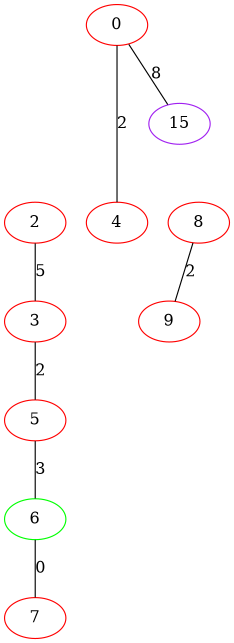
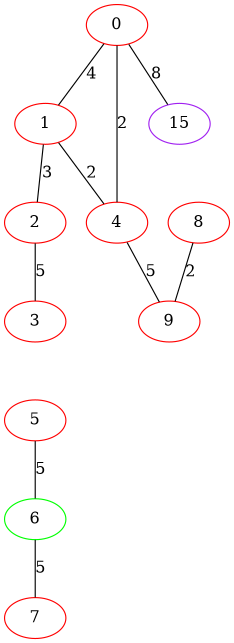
node "1": added
edge "4" -- "9": added, label "5"
edge "3" -- "5": removed, label "2"
edge "5" -- "6": label "3" -> "5"
edge "6" -- "7": label "0" -> "5"
